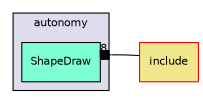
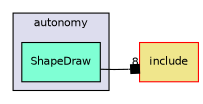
edge "include" -> "ShapeDraw": reversed
